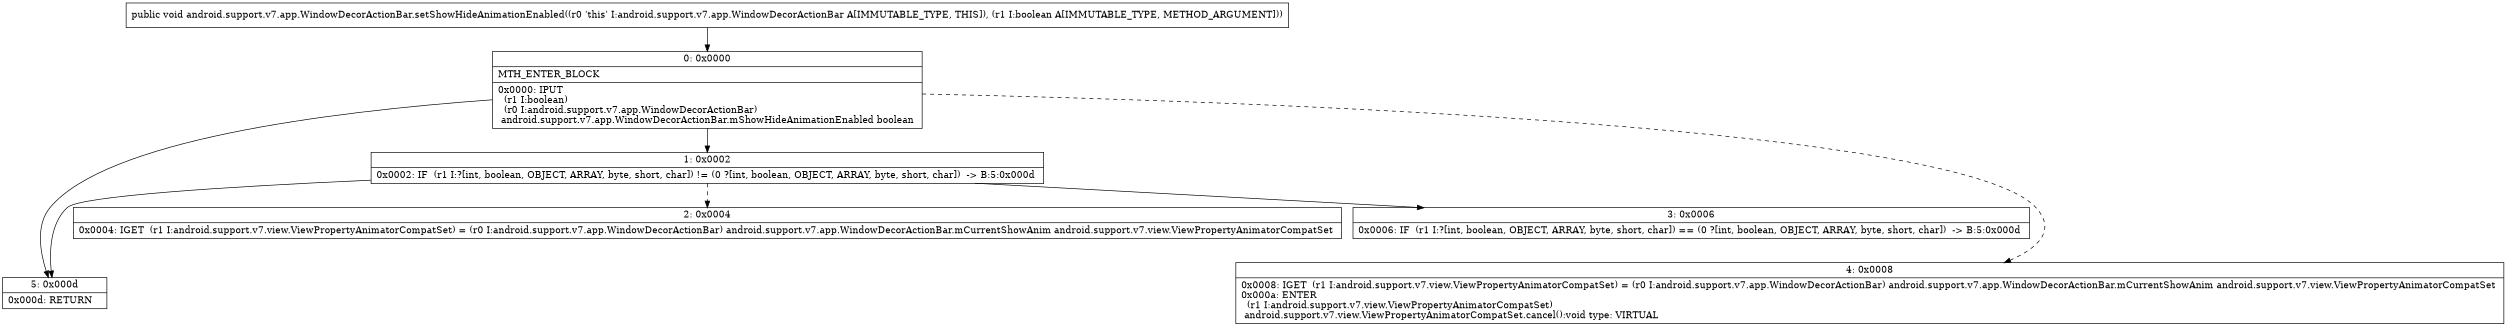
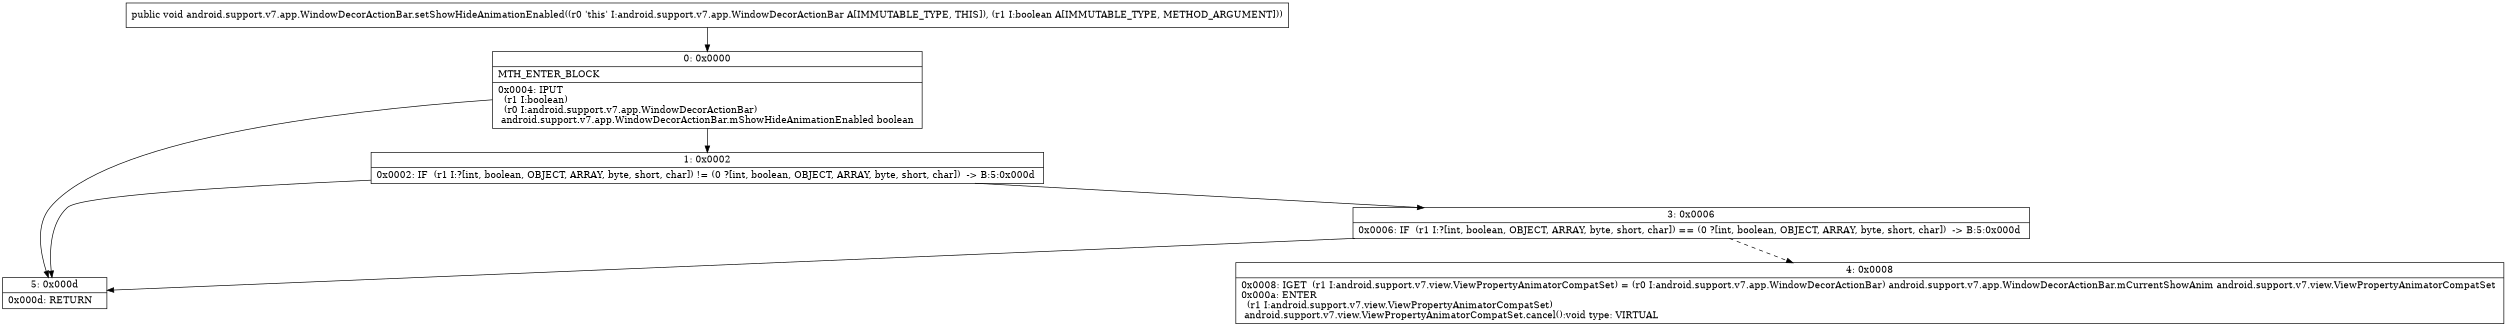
node "0: 0x0000": text "0x0000: IPUT" -> "0x0004: IPUT"
edge "0: 0x0000" -> "4: 0x0008": now "3: 0x0006" -> "4: 0x0008"
node "2: 0x0004": removed
edge "3: 0x0006" -> "5: 0x000d": added
